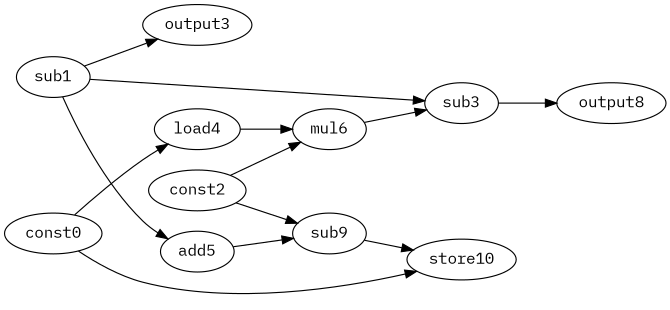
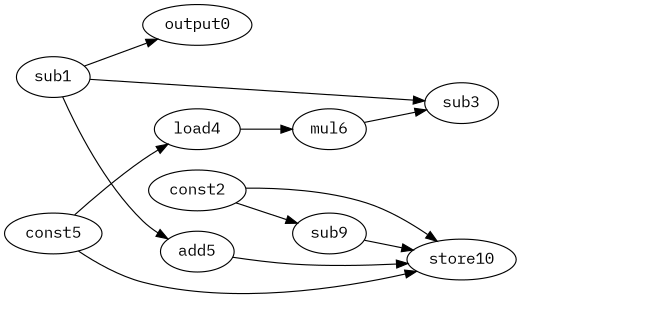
node "output3": label "output3" -> "output0"
node "output8": removed
edge "const2" -> "mul6": now "const2" -> "store10"
node "const0": label "const0" -> "const5"
edge "add5" -> "sub9": now "add5" -> "store10"
